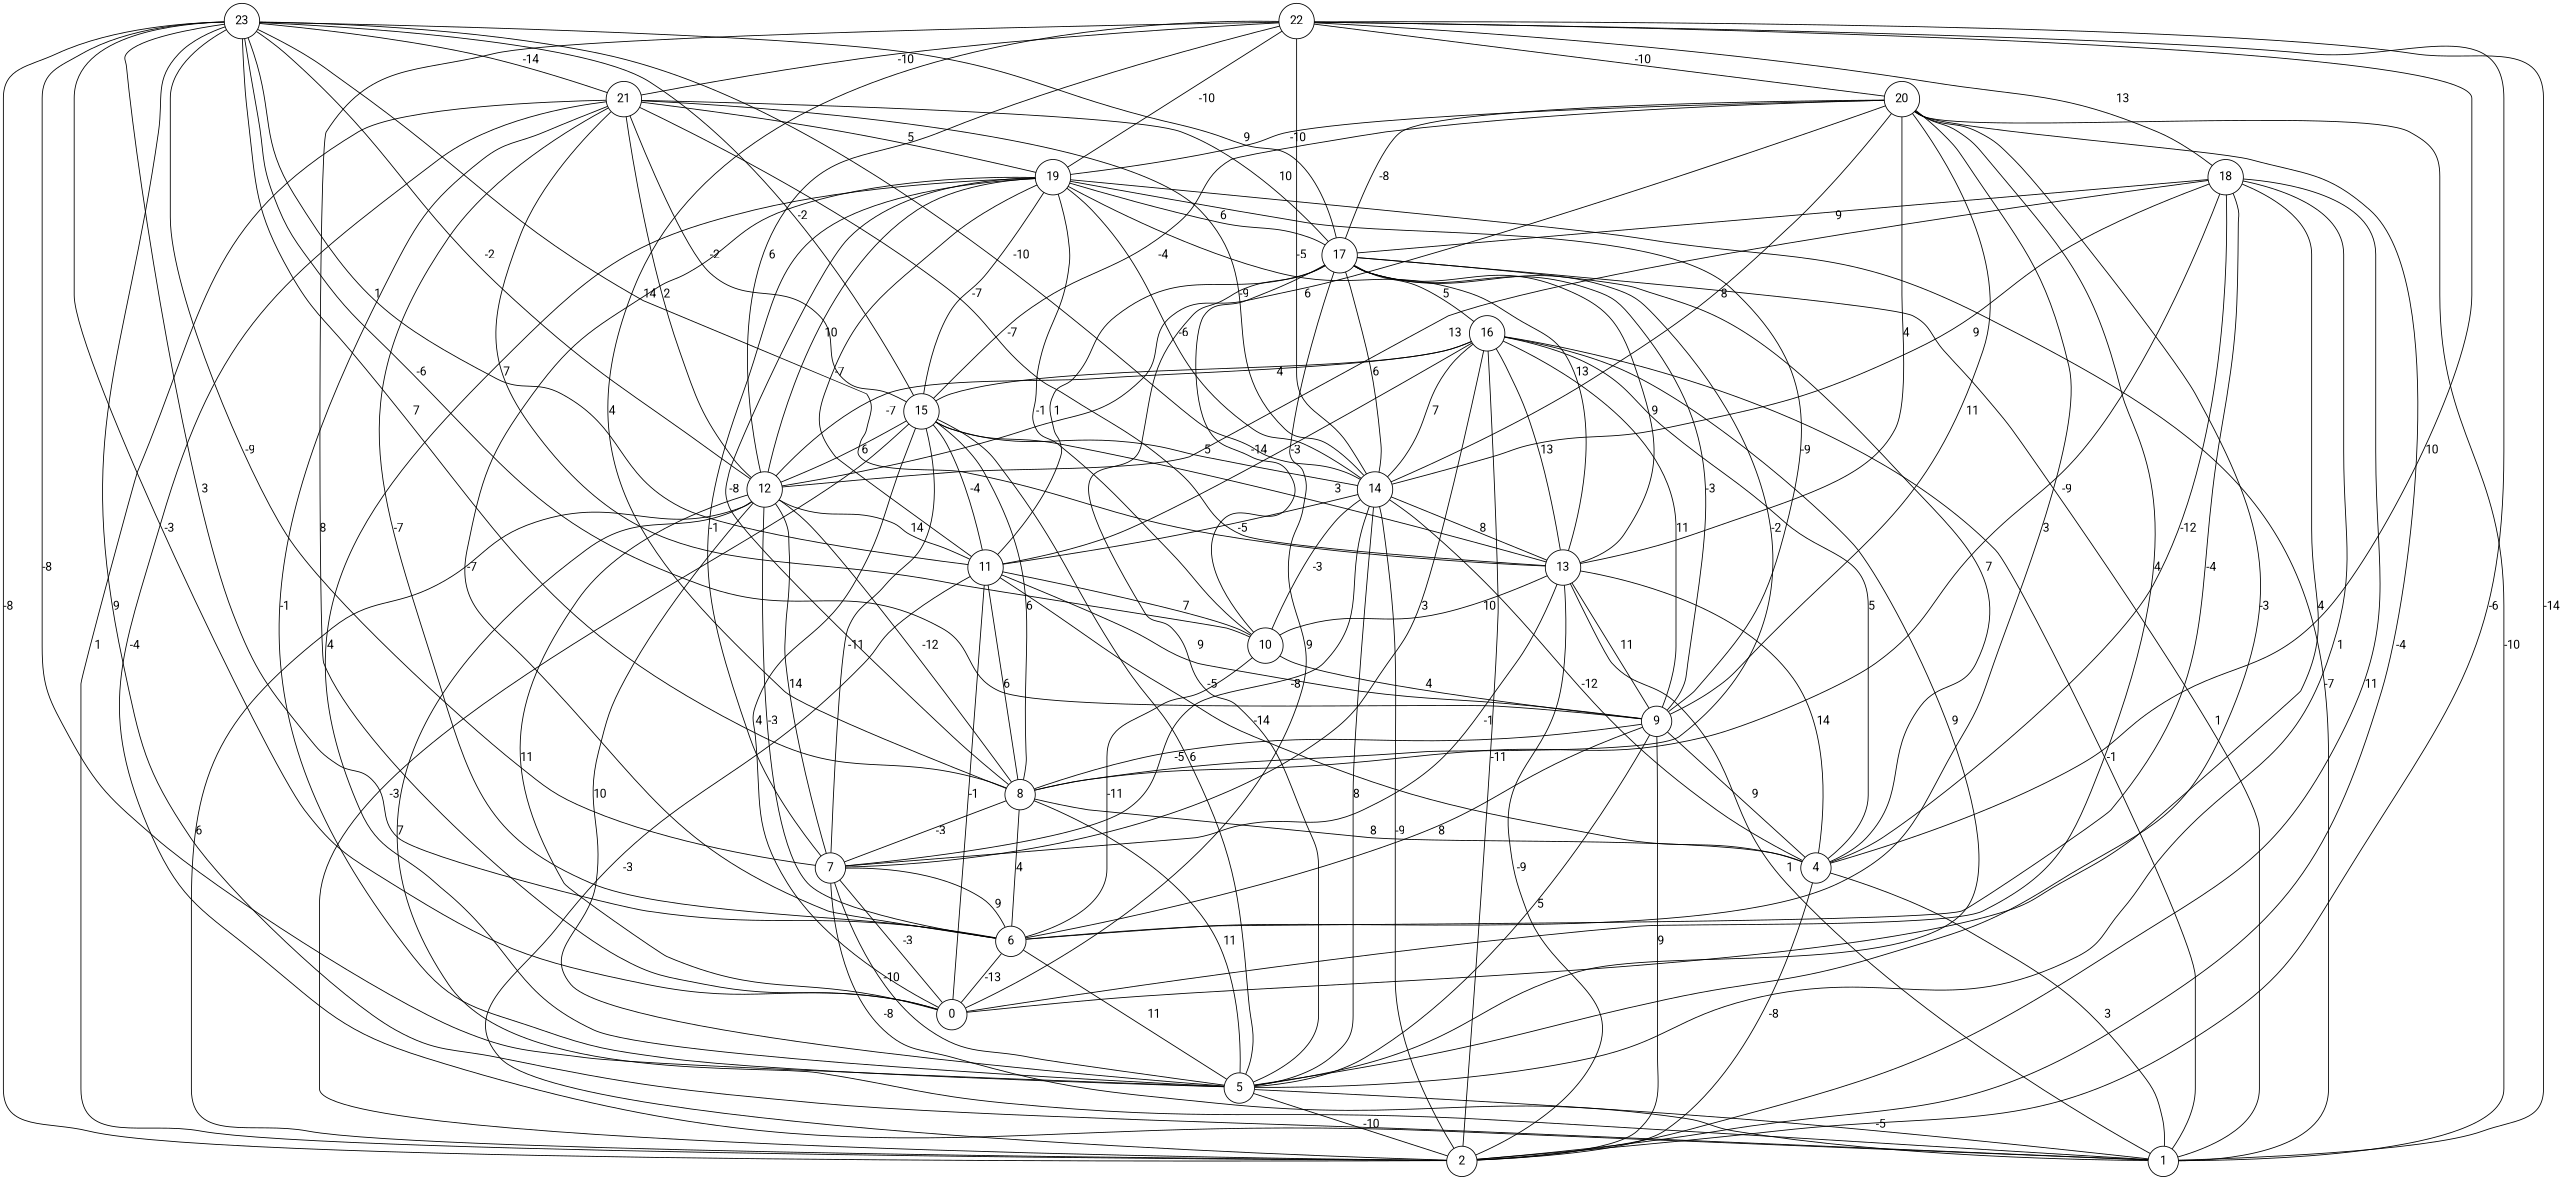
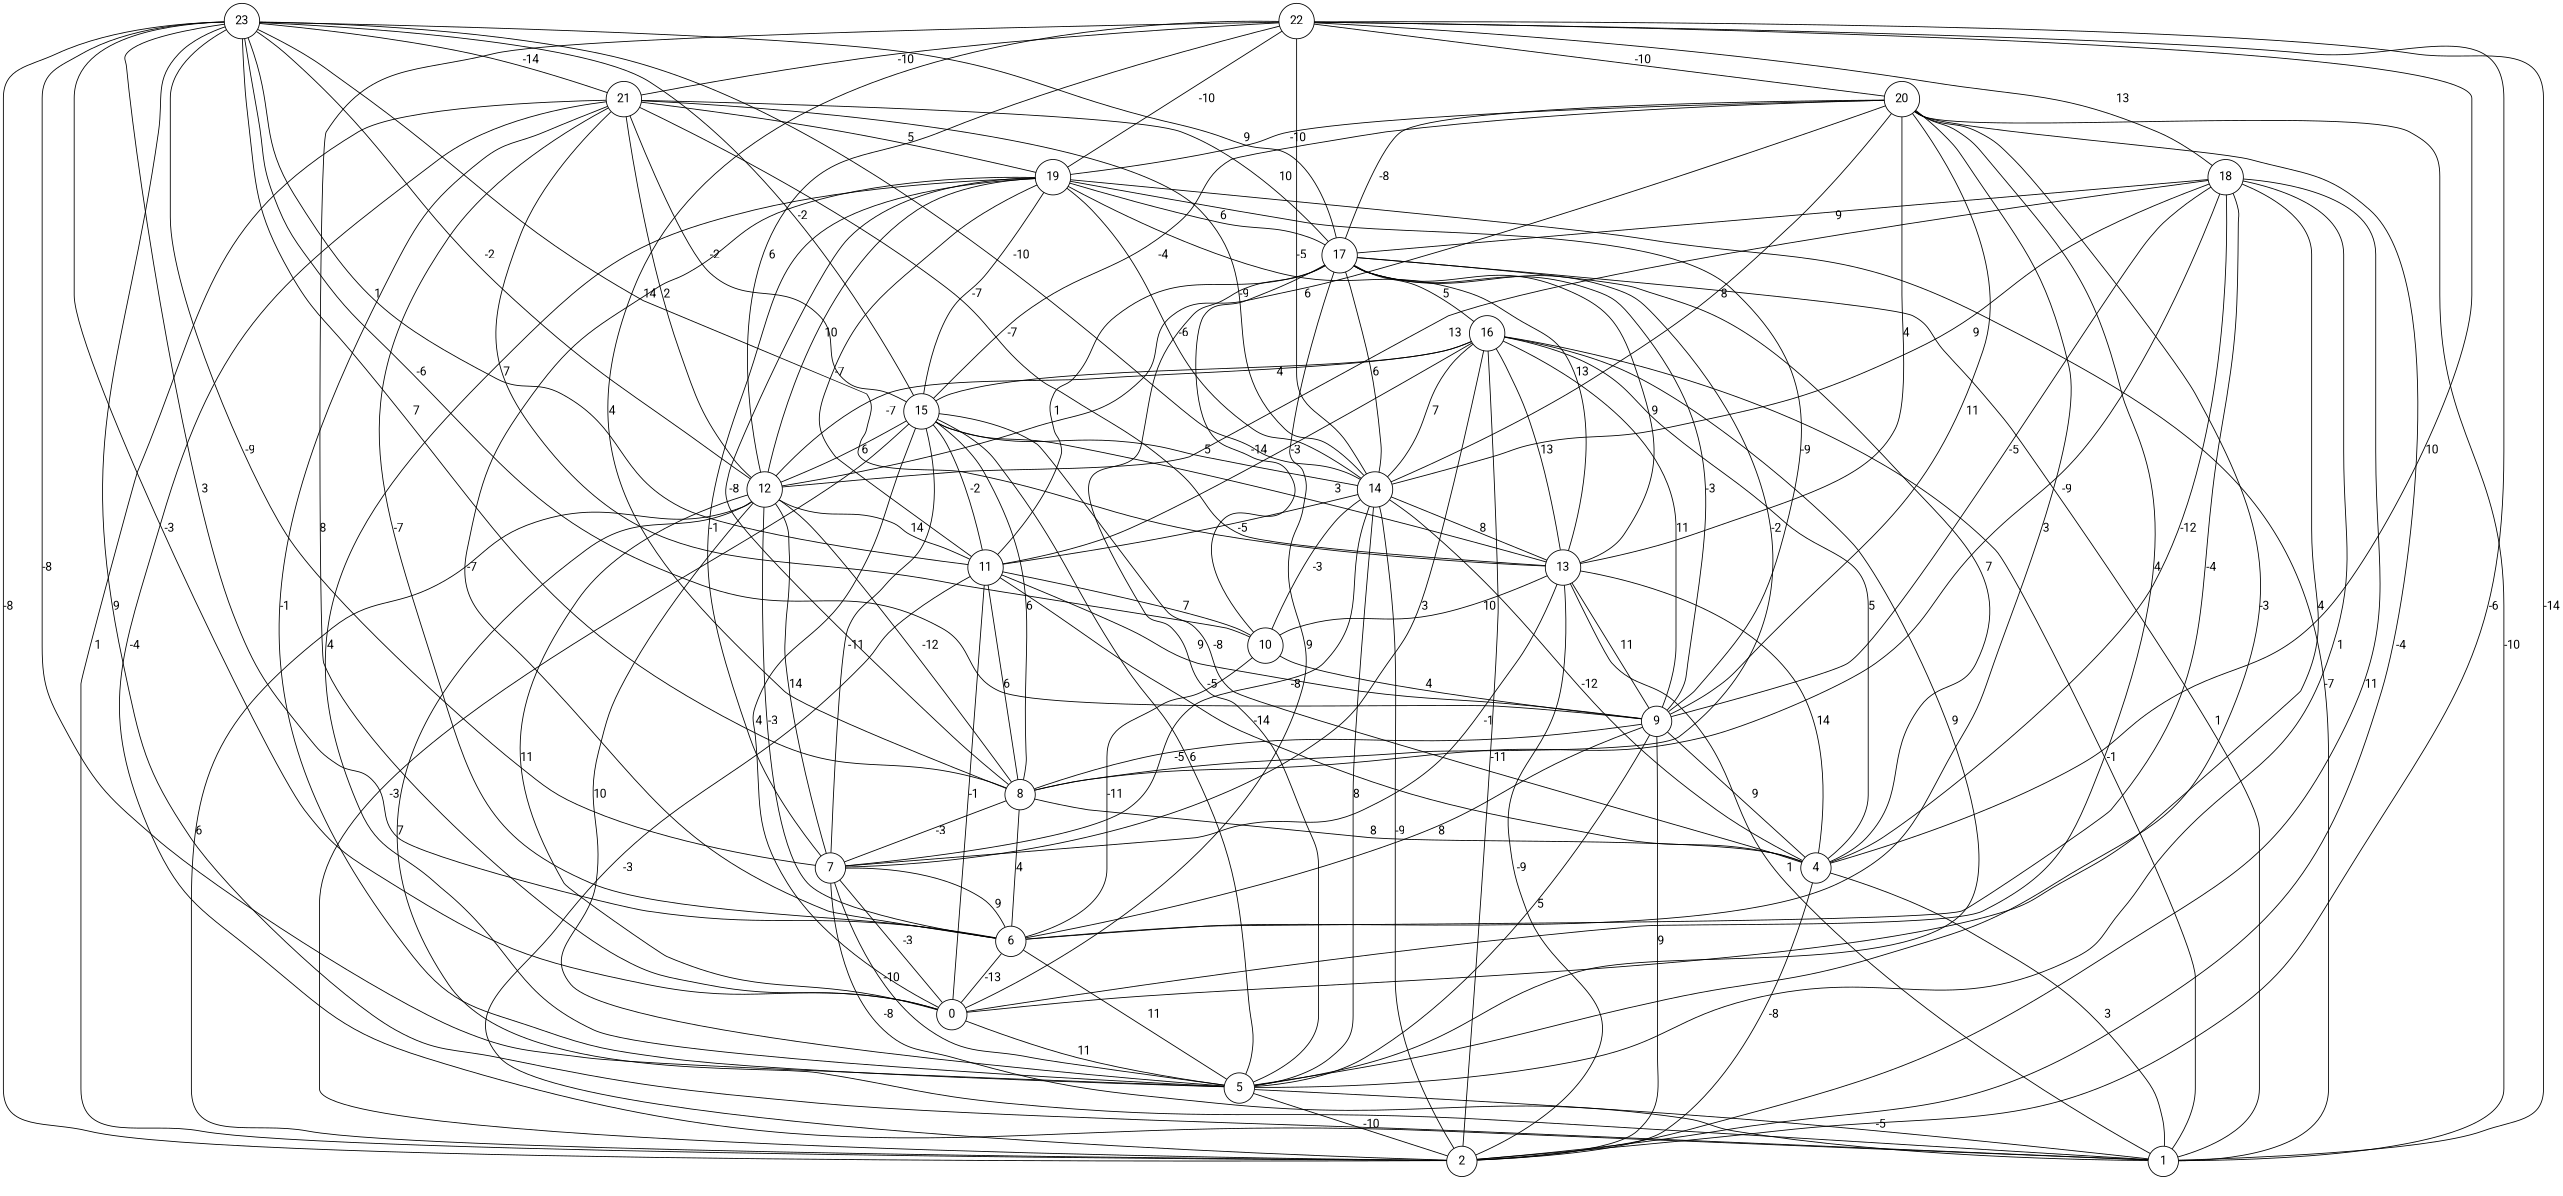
edge "19" -- "10": removed, label "-1"
edge "15" -- "11": label "-4" -> "-2"
edge "18" -- "9": added, label "-5"
edge "15" -- "4": added, label "-8"
edge "8" -- "5": now "0" -- "5"
